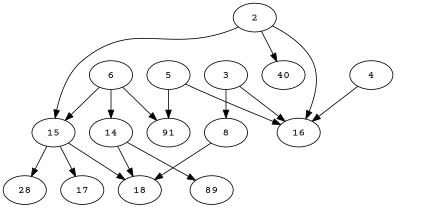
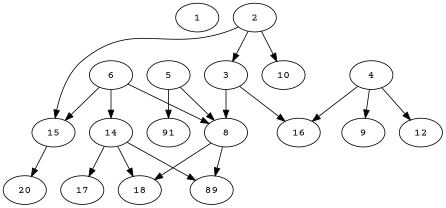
node "1": added
edge "2" -> "16": now "2" -> "3"
node "40": label "40" -> "10"
edge "6" -> "91": now "6" -> "8"
edge "5" -> "16": now "5" -> "8"
node "9": added
node "12": added
edge "8" -> "89": added
edge "15" -> "17": now "14" -> "17"
edge "15" -> "18": removed
node "28": label "28" -> "20"
